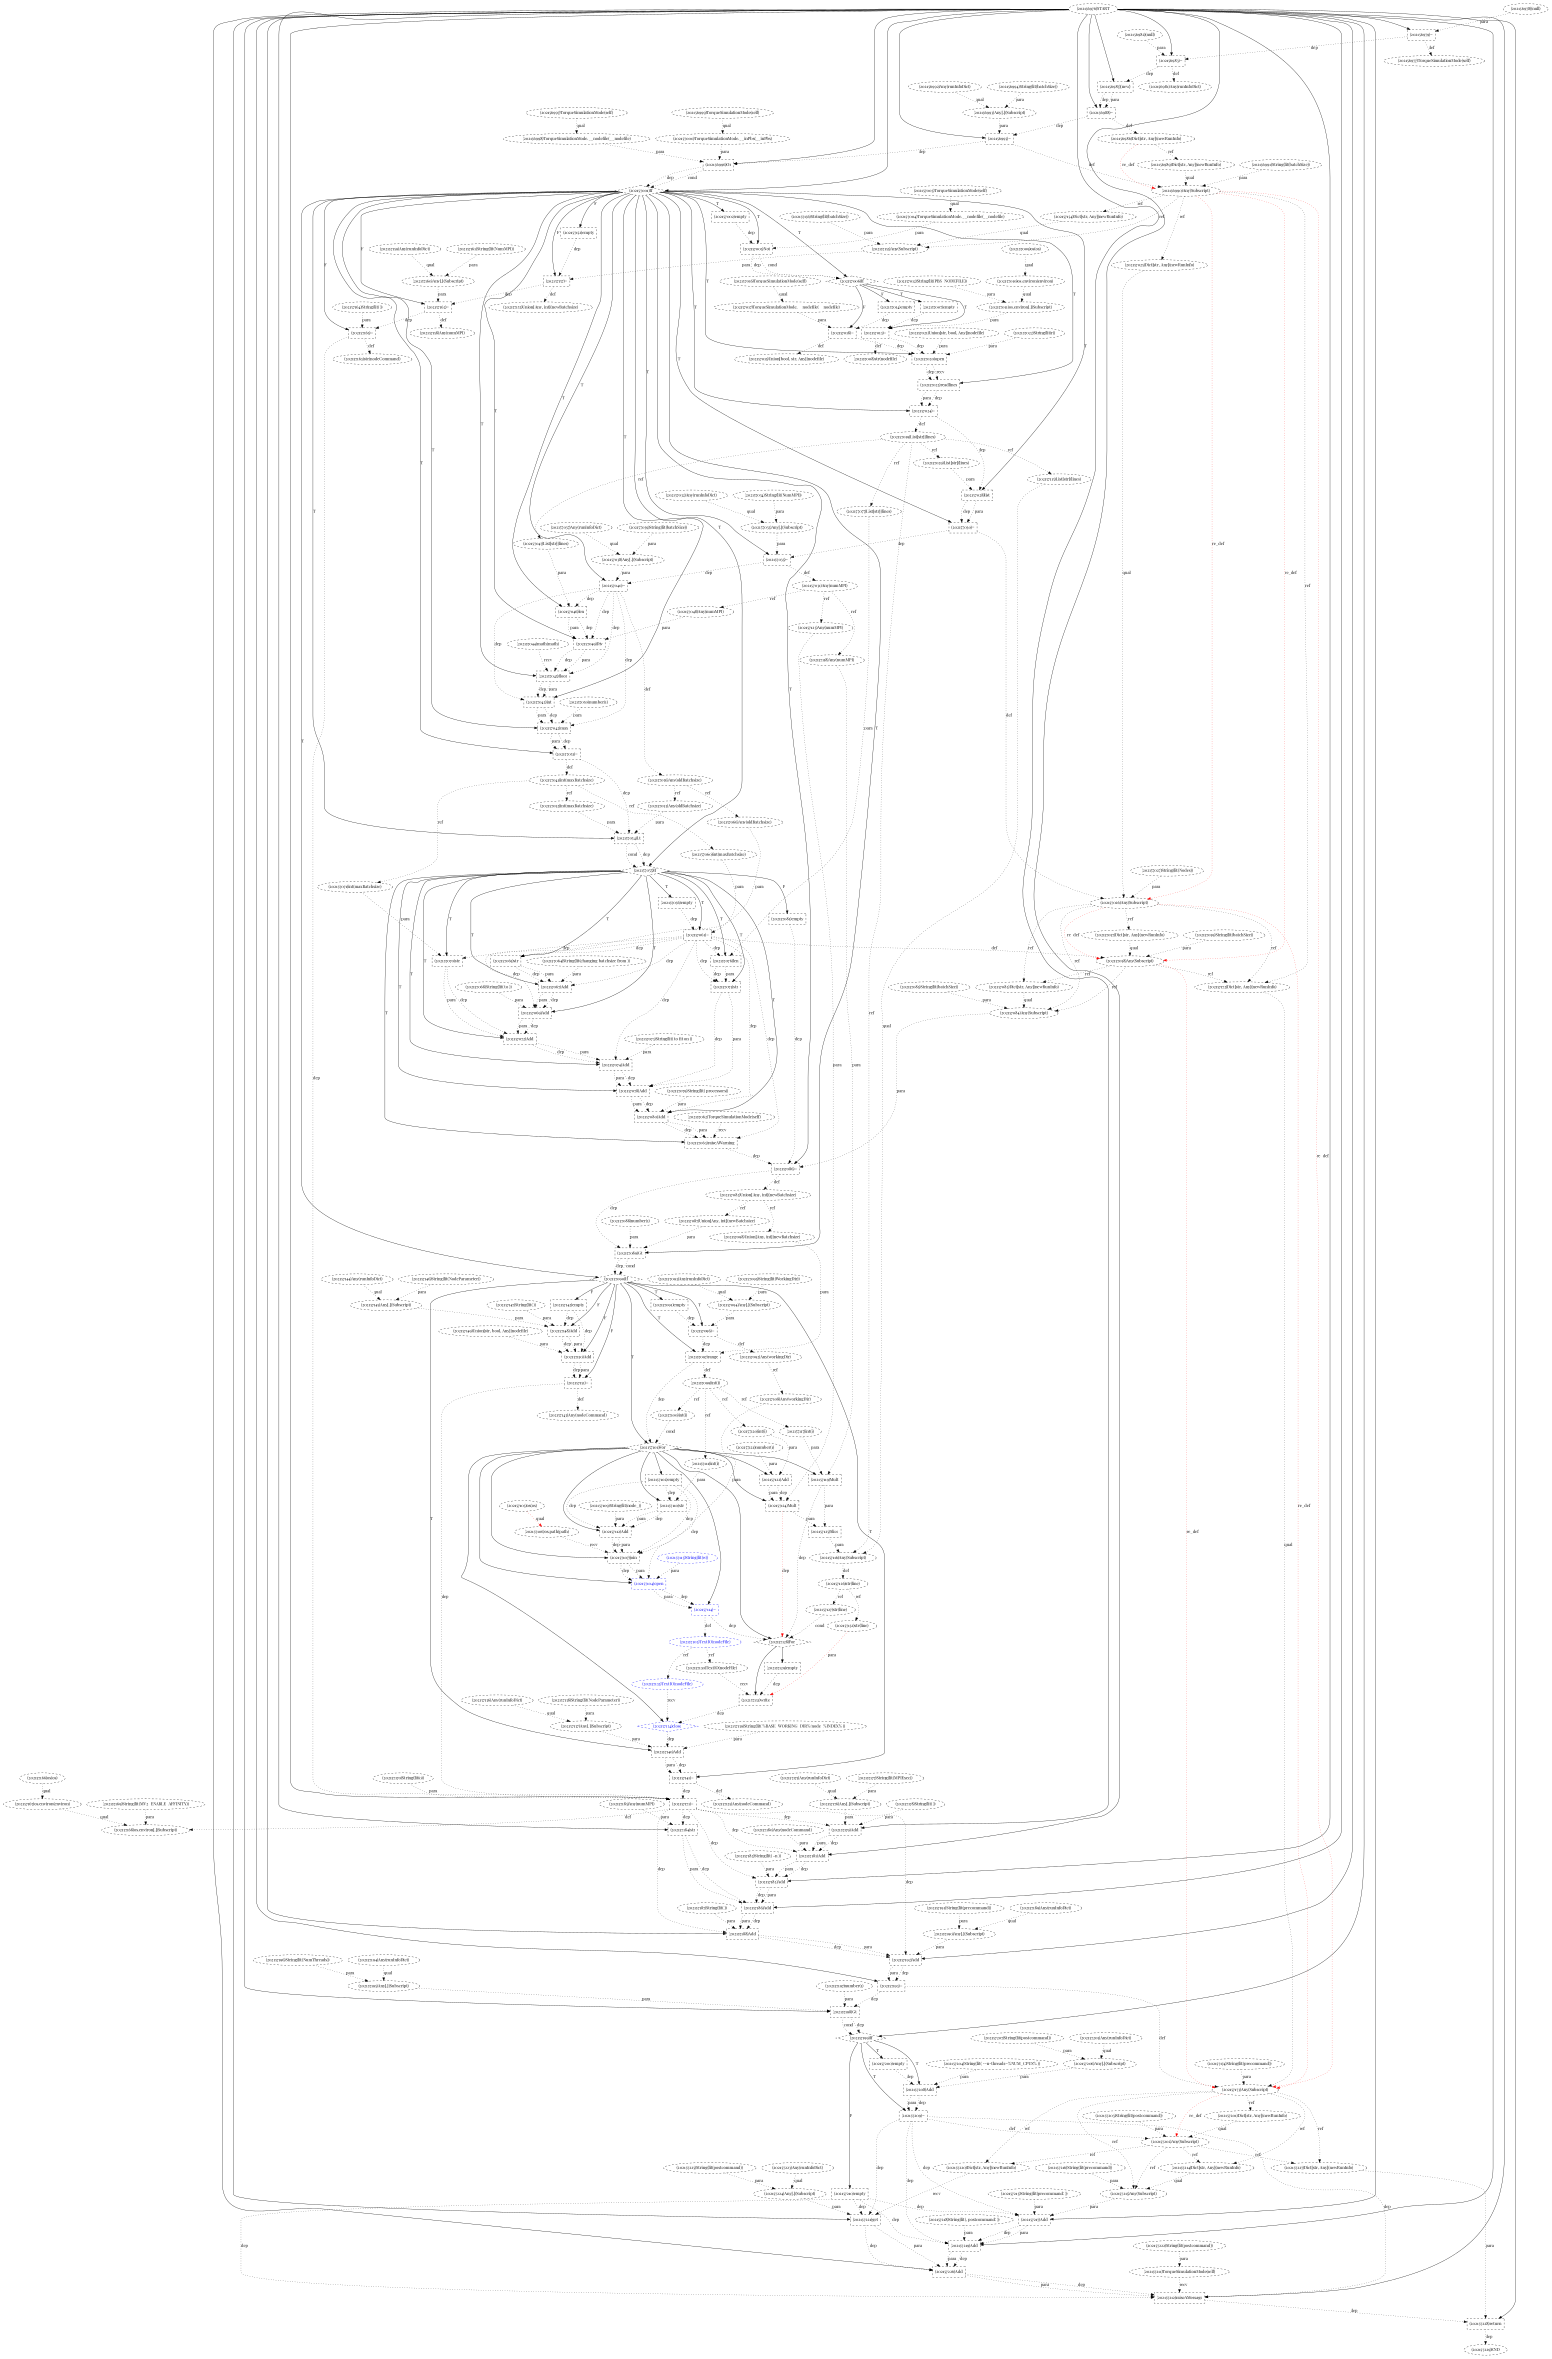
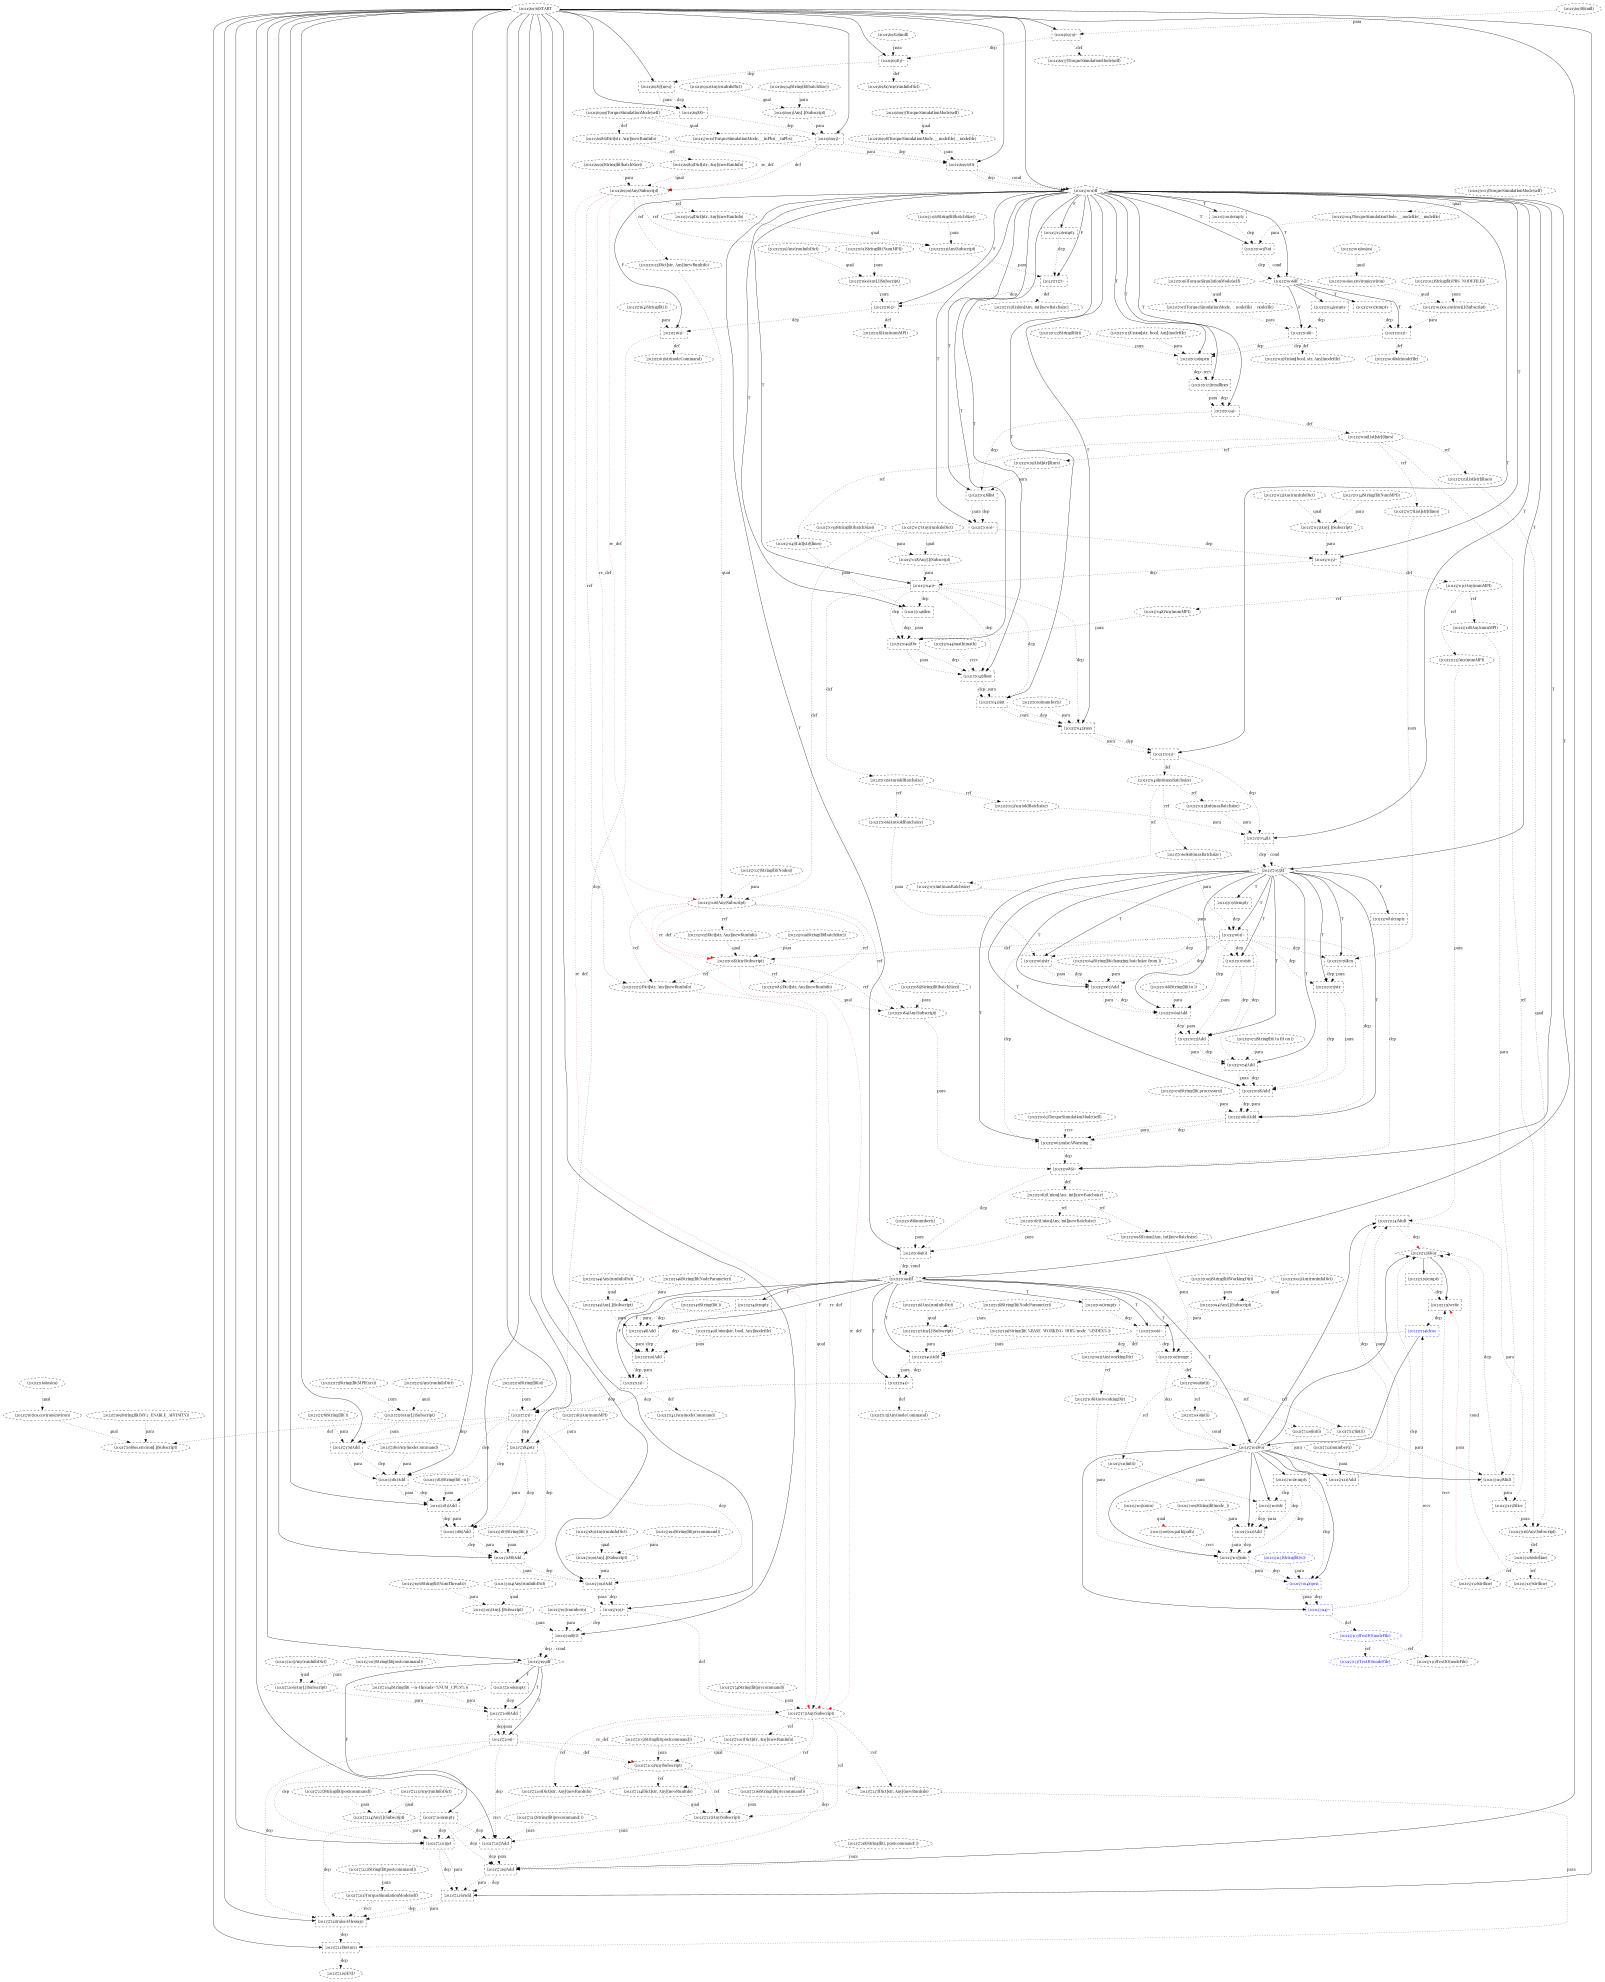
edge "(202157101)For" -> "(202157134)close": reversed
node "(202157134)close": shape diamond -> box
